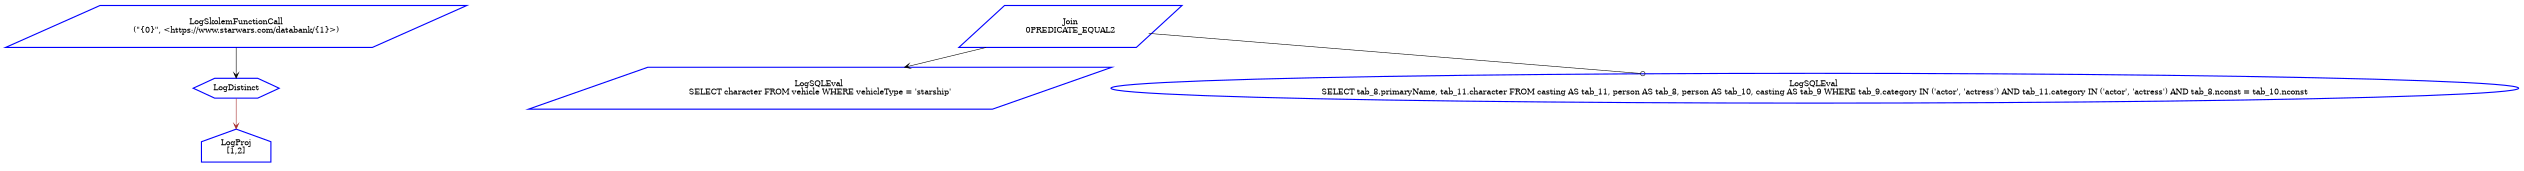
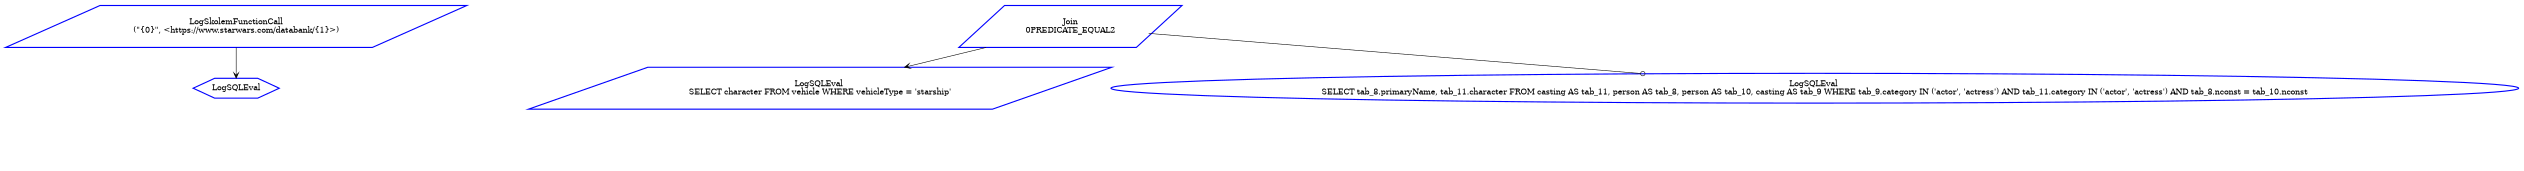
node "LogDistinct": label "LogDistinct" -> "LogSQLEval"
node "LogProj [1,2]": removed
